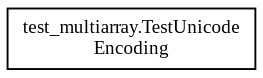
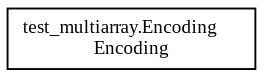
node "test_multiarray.TestUnicode Encoding": label "test_multiarray.TestUnicode Encoding" -> "test_multiarray.Encoding Encoding"
